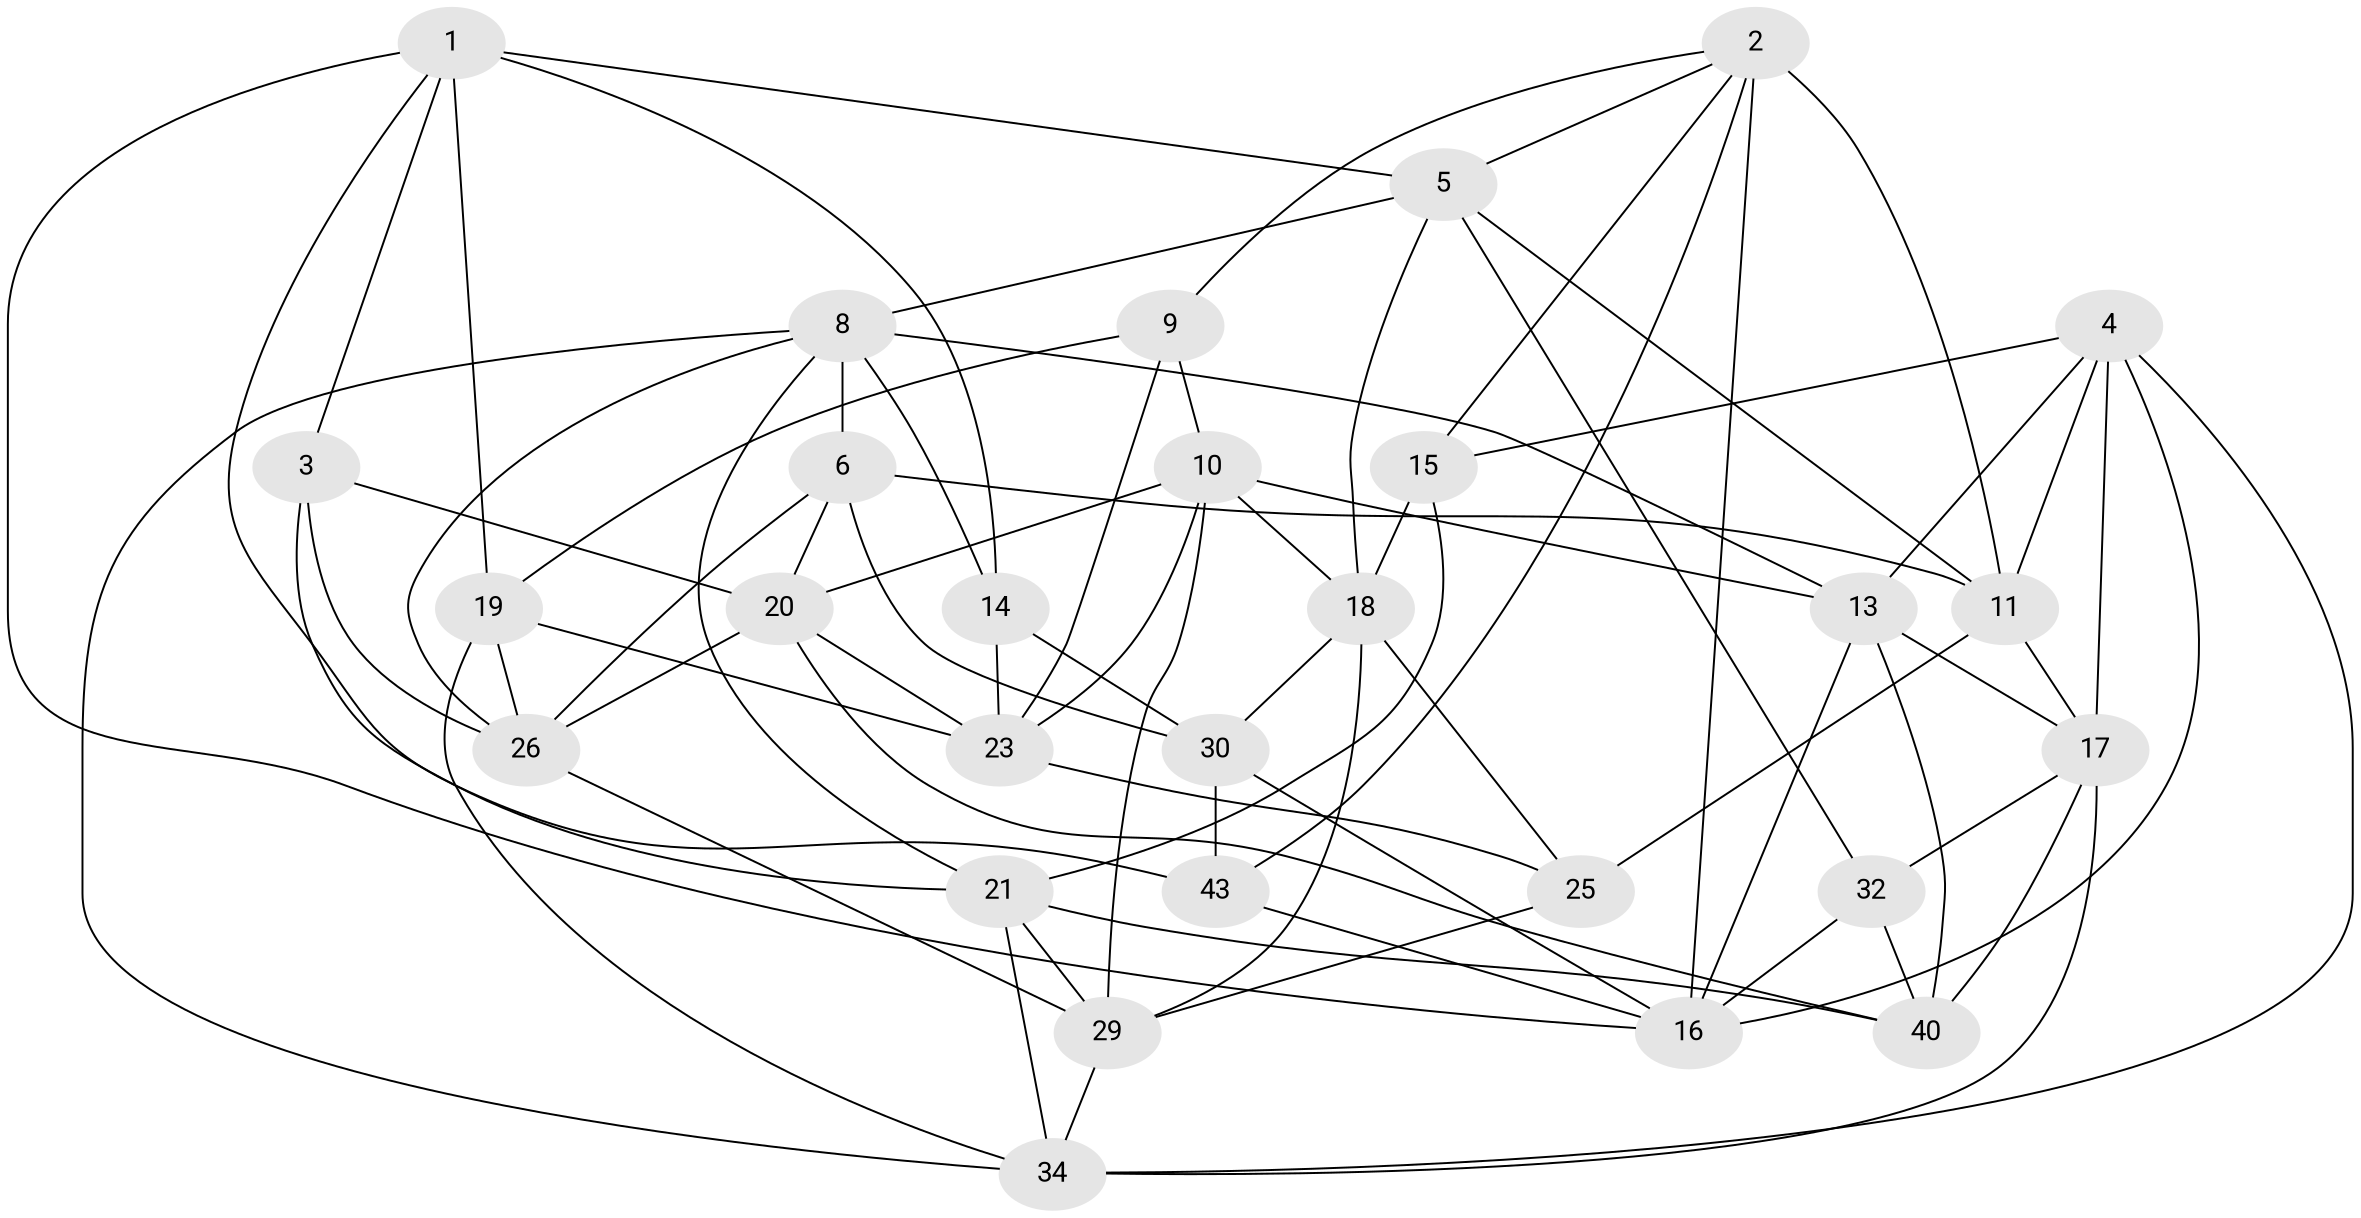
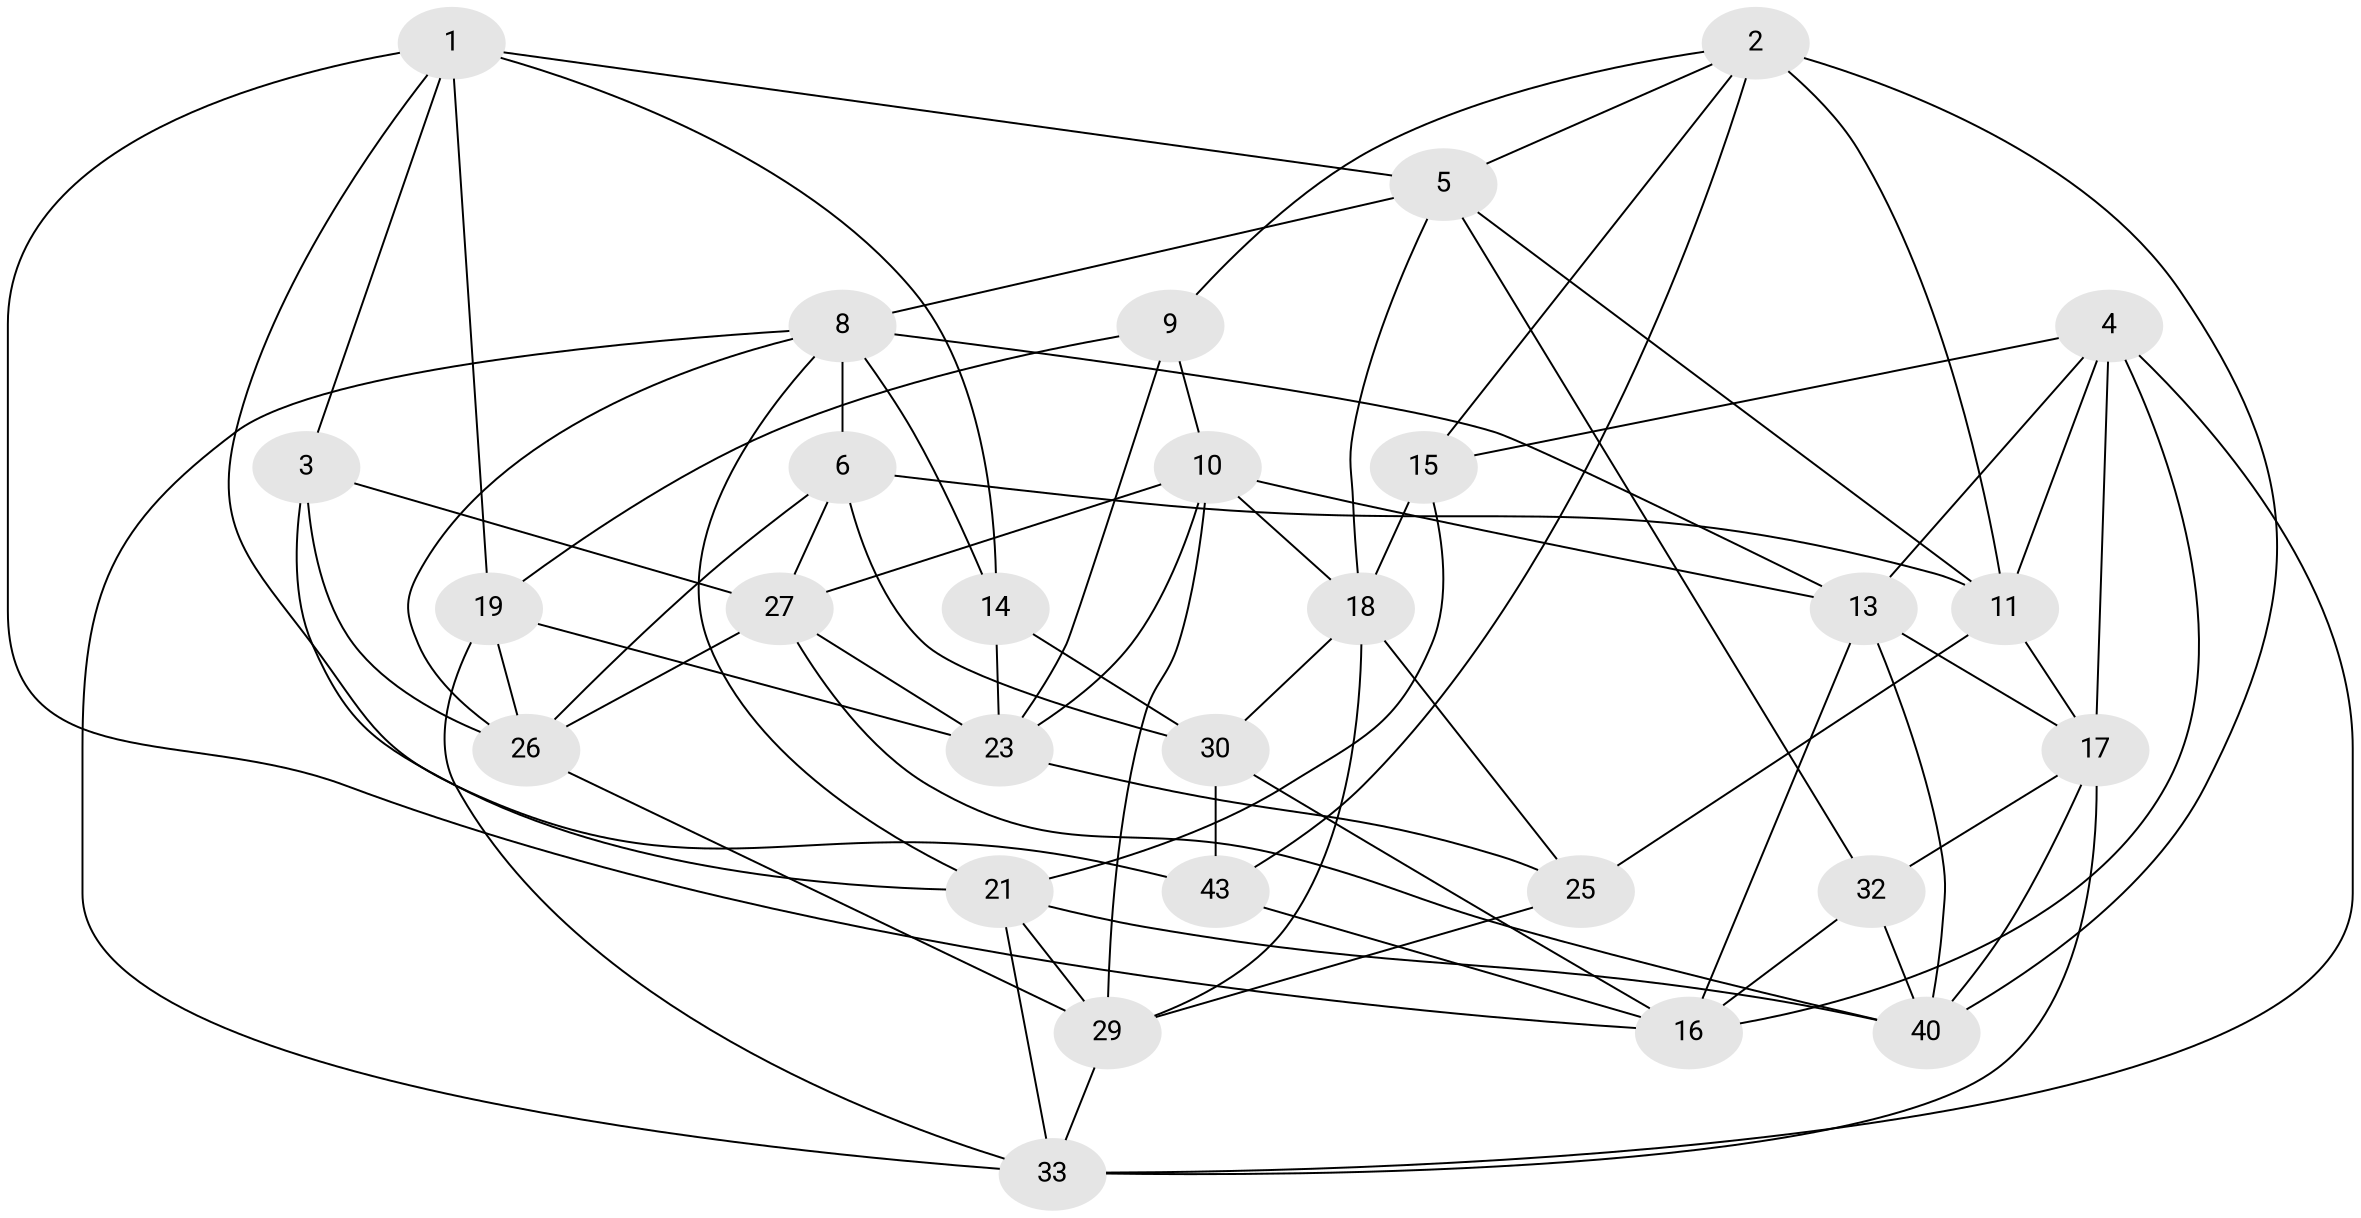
edge "2" -- "16": now "2" -- "40"
node "20": label "20" -> "27"
node "34": label "34" -> "33"
